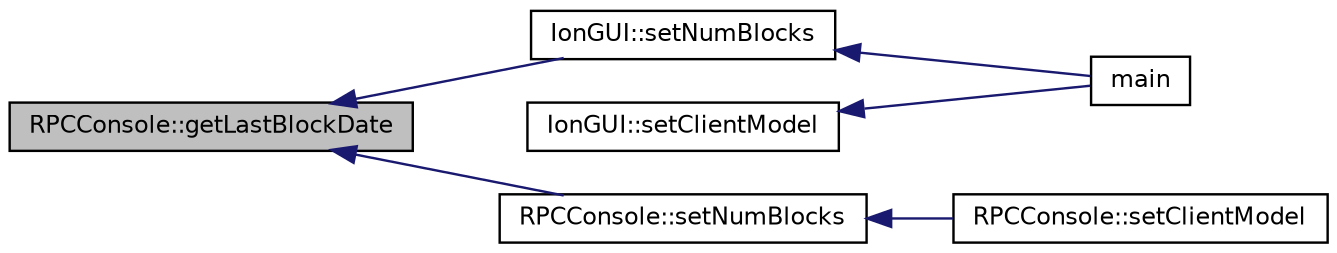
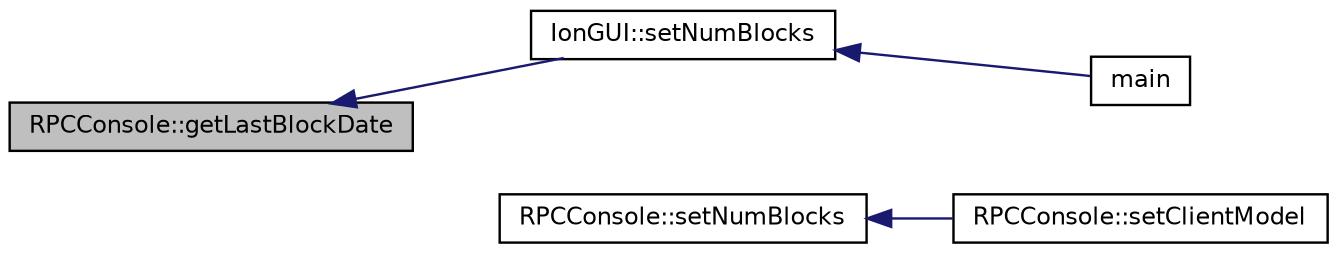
node "IonGUI::setClientModel": removed
edge "RPCConsole::setNumBlocks" -> "RPCConsole::getLastBlockDate": removed
